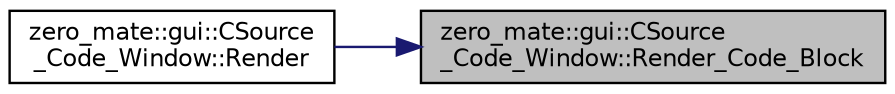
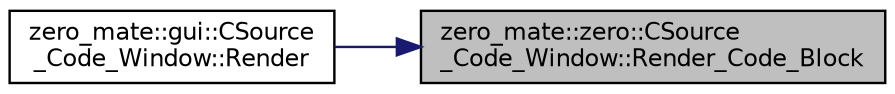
node "zero_mate::gui::CSource _Code_Window::Render_Code_Block": label "zero_mate::gui::CSource _Code_Window::Render_Code_Block" -> "zero_mate::zero::CSource _Code_Window::Render_Code_Block"
